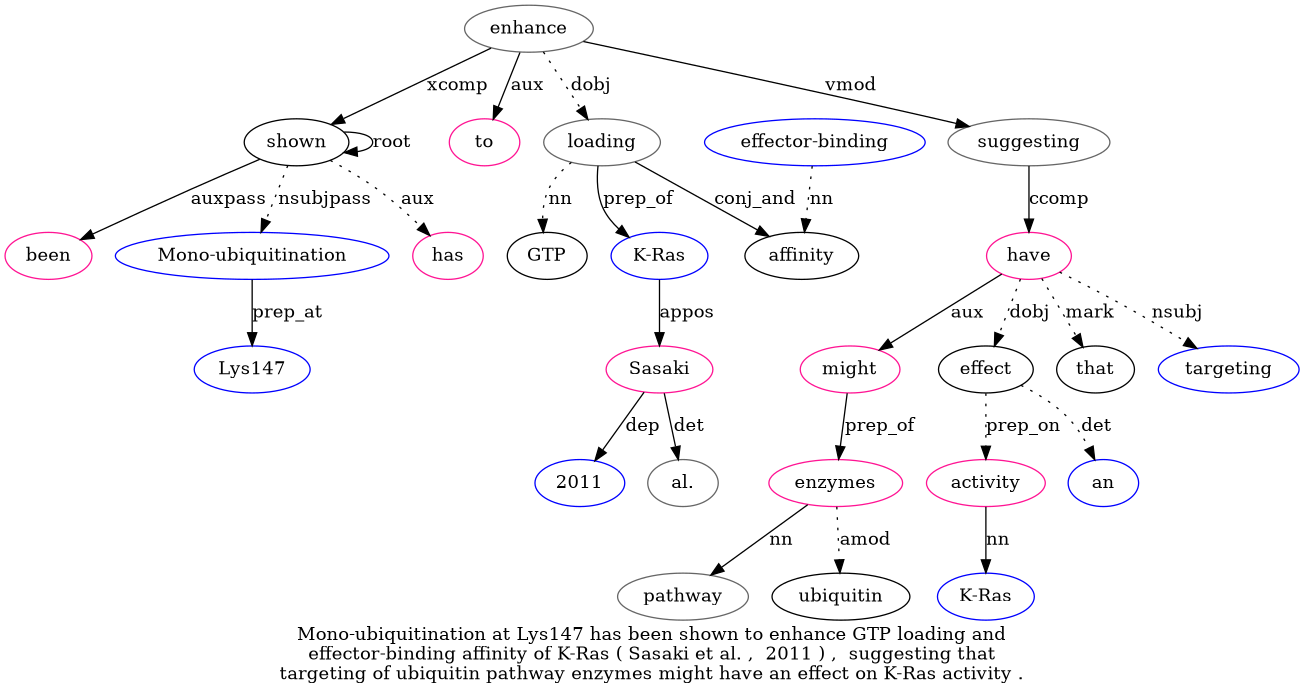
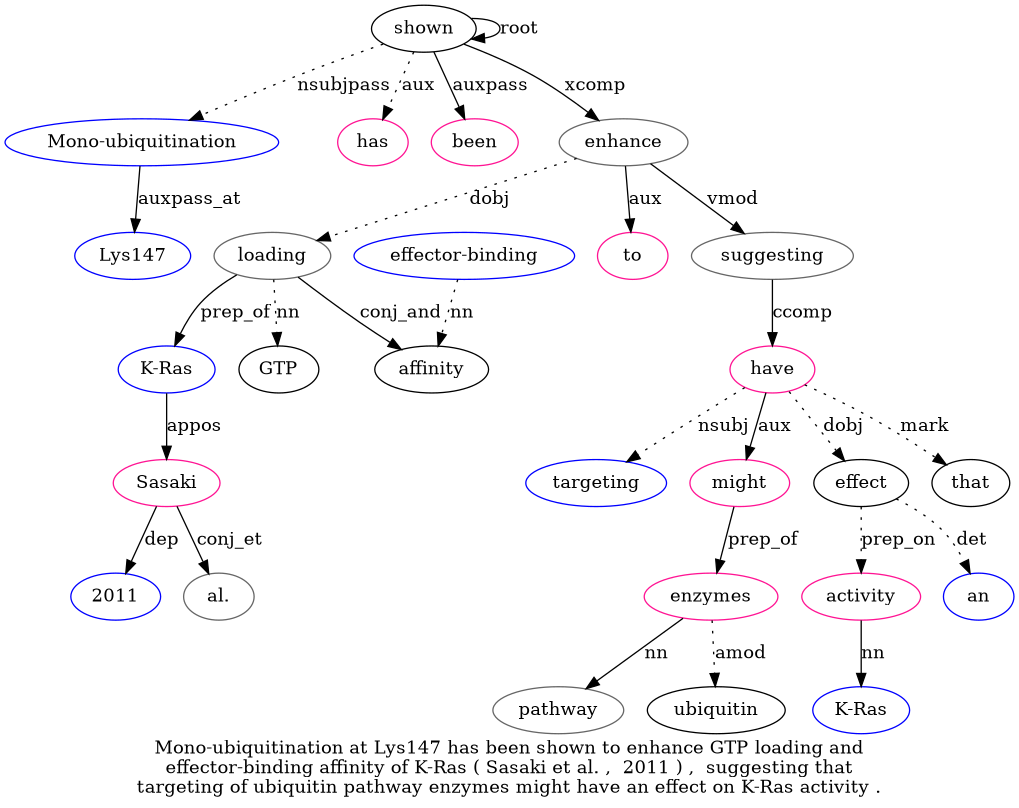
edge "enhance" -> "shown": reversed
edge "Mono-ubiquitination" -> "Lys147": label "prep_at" -> "auxpass_at"
edge "Sasaki" -> "al.": label "det" -> "conj_et"
